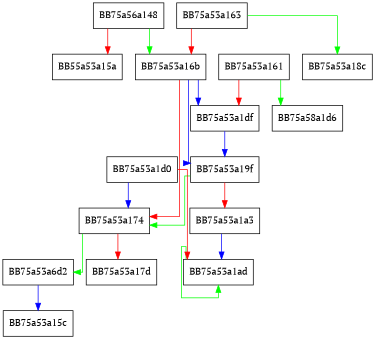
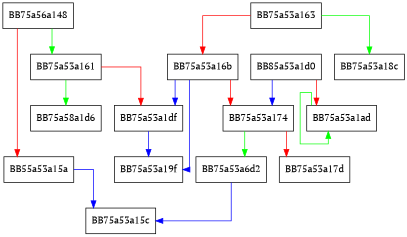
edge "BB75a56a148" -> "BB75a53a16b": now "BB75a56a148" -> "BB75a53a161"
node "BB75a53a1d0": label "BB75a53a1d0" -> "BB85a53a1d0"
edge "BB55a53a15a" -> "BB75a53a15c": added
node "BB75a53a1a3": removed
edge "BB75a53a19f" -> "BB75a53a174": removed
